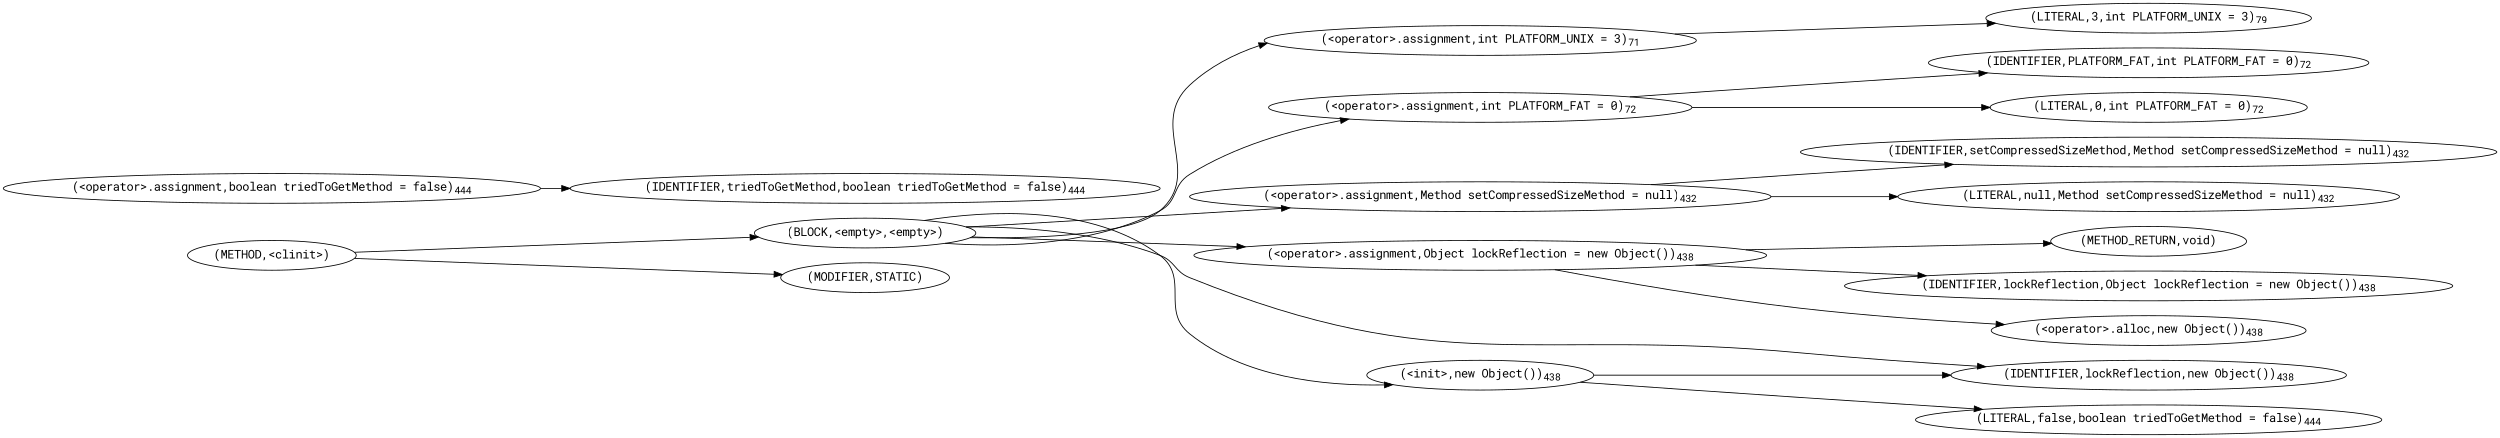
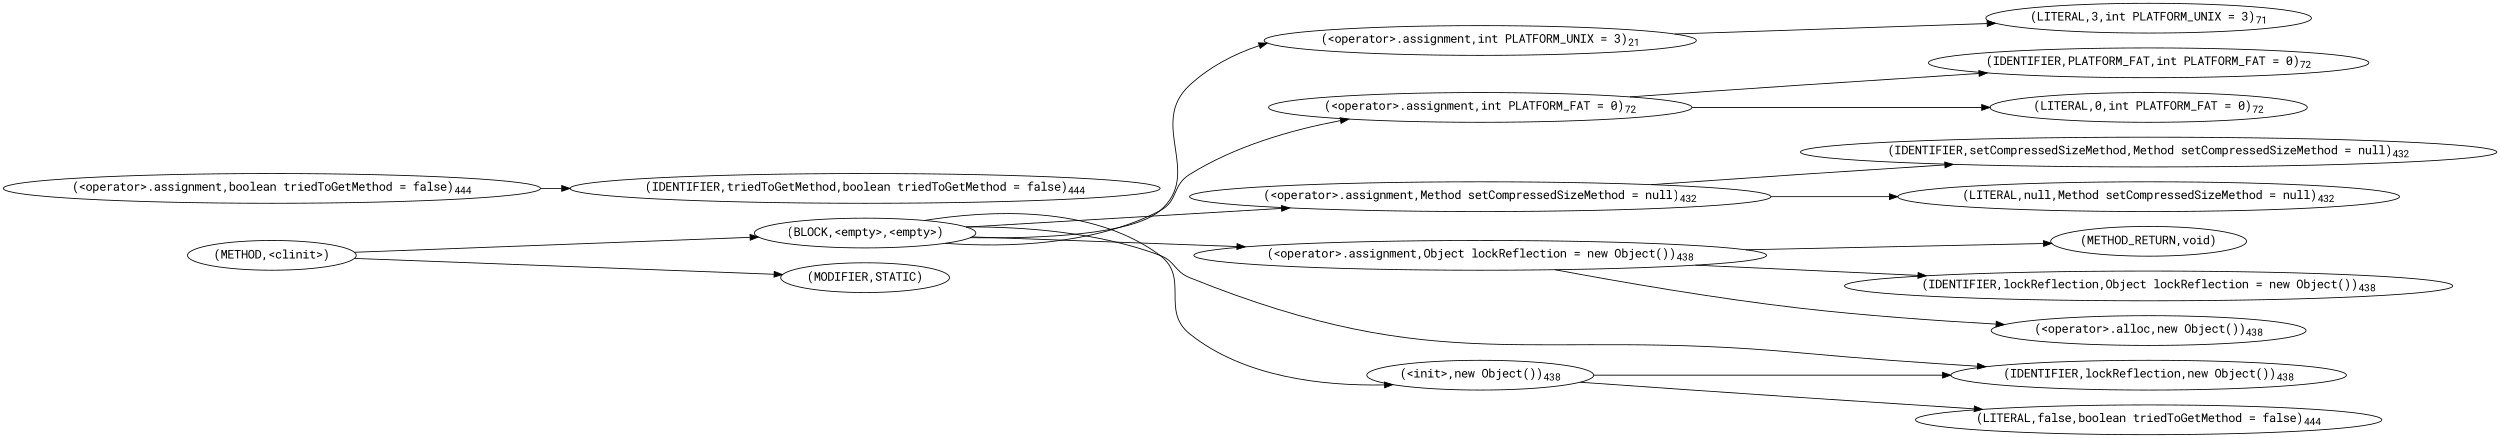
node "(LITERAL,3,int PLATFORM_UNIX = 3)": text "79" -> "71"
node "(<operator>.assignment,int PLATFORM_UNIX = 3)": text "71" -> "21"
